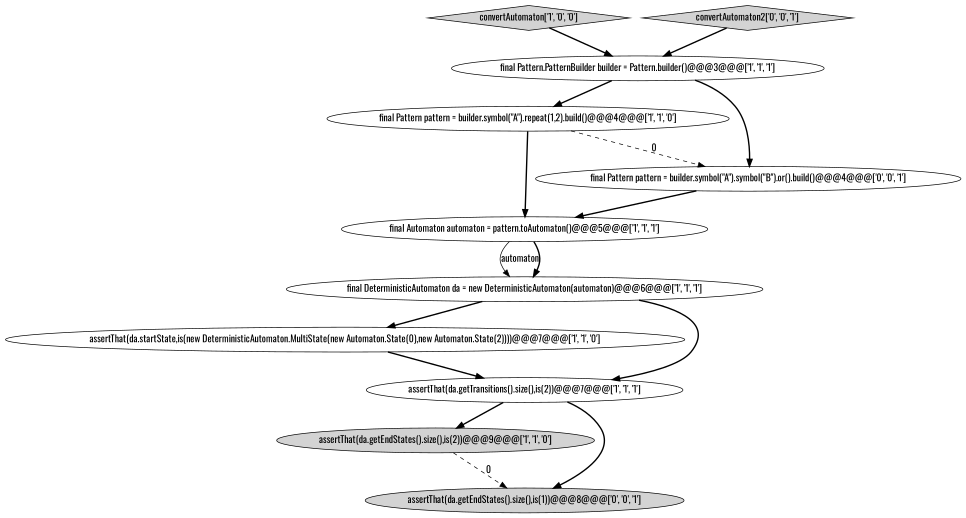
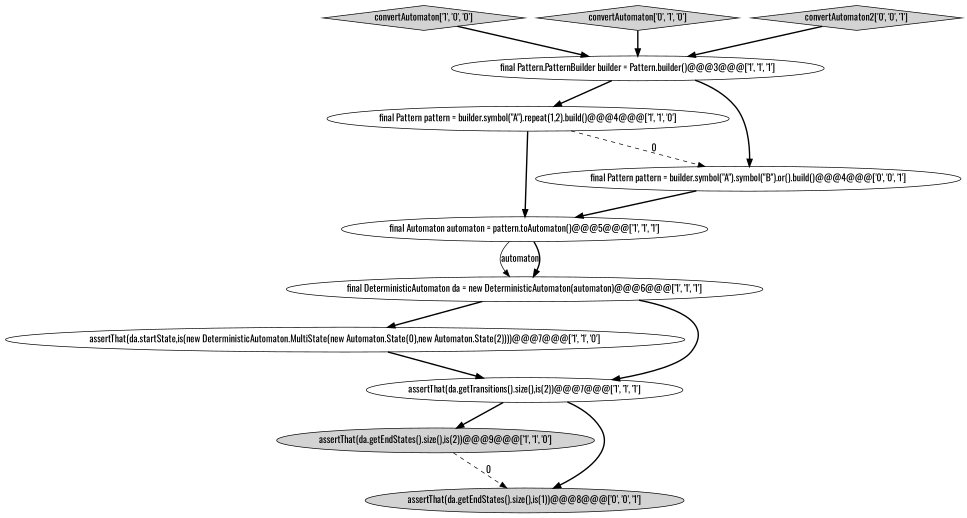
node "convertAutomaton['0', '1', '0']": added
